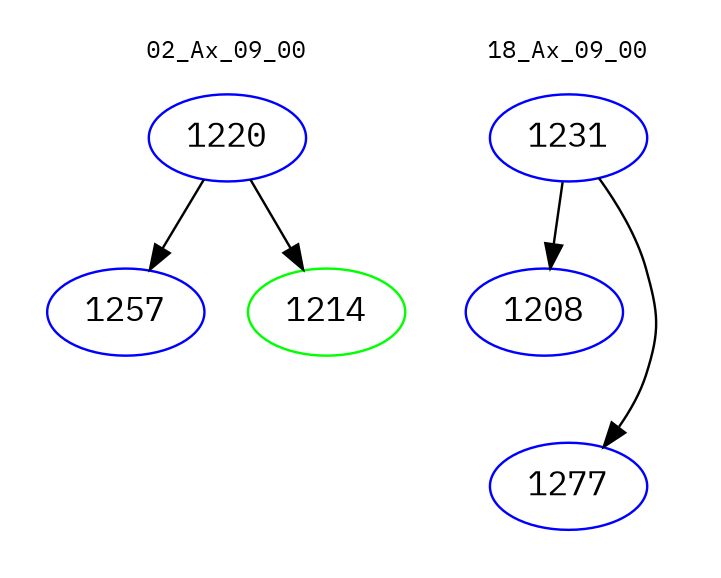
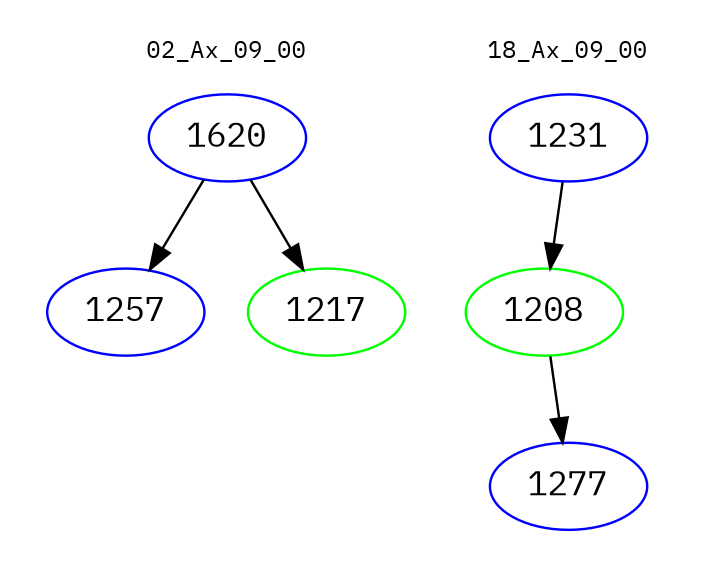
node "1220": label "1220" -> "1620"
edge "1231" -> "1277": now "1208" -> "1277"
node "1214": label "1214" -> "1217"
node "1208": color blue -> green
